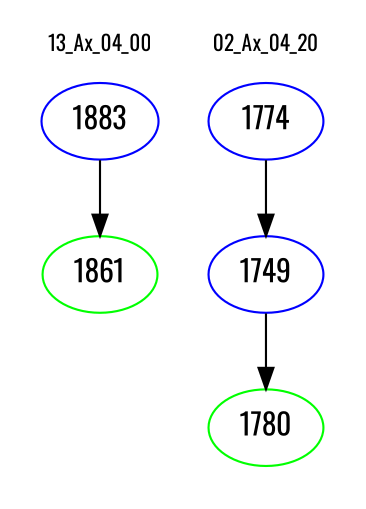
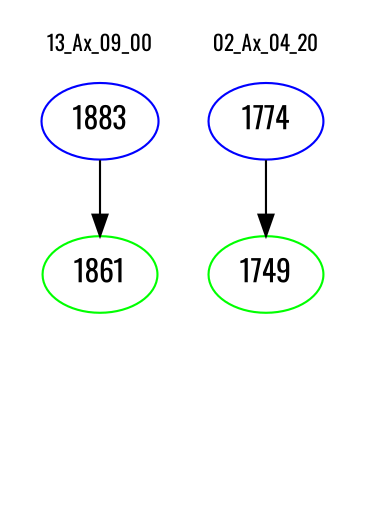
cluster "13_Ax_04_00": label "13_Ax_04_00" -> "13_Ax_09_00"
node "1749": color blue -> green
node "1780": removed
